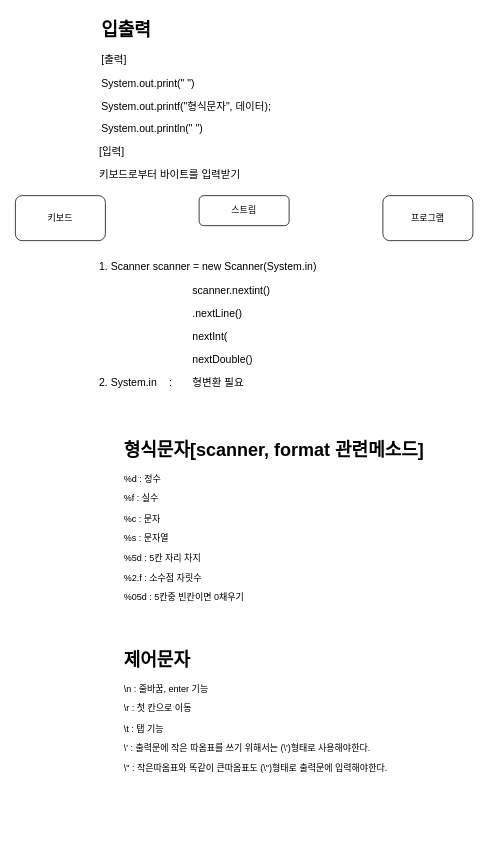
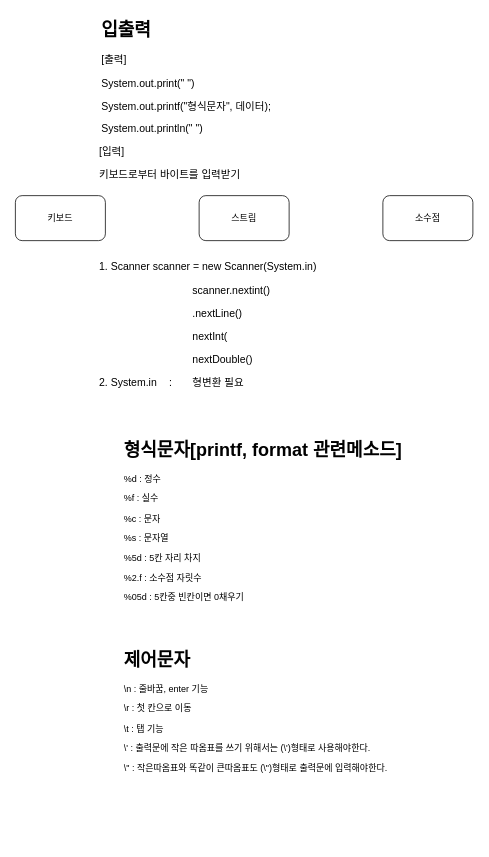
node "스트림": size 90x30 -> 90x45
node "프로그램": label "프로그램" -> "소수점"
node "형식문자[scanner, format 관련메소드]%d : 정수 %f : 실수 %c : 문자 %s : 문자열 %5d : 5칸 자리 차지 %2.f : 소수점 자릿수 %05d : 5칸중 빈칸이면 0채우기": label "형식문자[scanner, format 관련메소드]%d : 정수 %f : 실수 %c : 문자 %s : 문자열 %5d : 5칸 자리 차지 %2.f : 소수점 자릿수 %05d : 5칸중 빈칸이면 0채우기" -> "형식문자[printf, format 관련메소드]%d : 정수 %f : 실수 %c : 문자 %s : 문자열 %5d : 5칸 자리 차지 %2.f : 소수점 자릿수 %05d : 5칸중 빈칸이면 0채우기"
